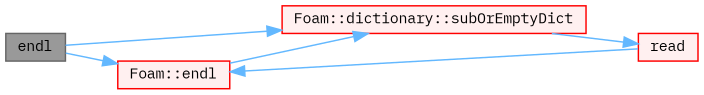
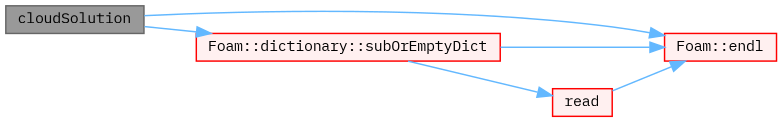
node "endl": label "endl" -> "cloudSolution"
edge "Foam::endl" -> "Foam::dictionary::subOrEmptyDict": reversed
